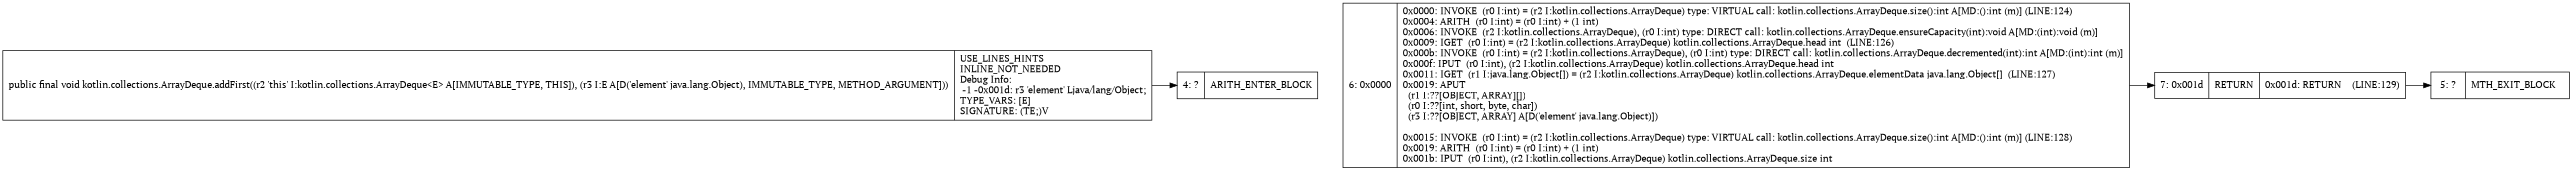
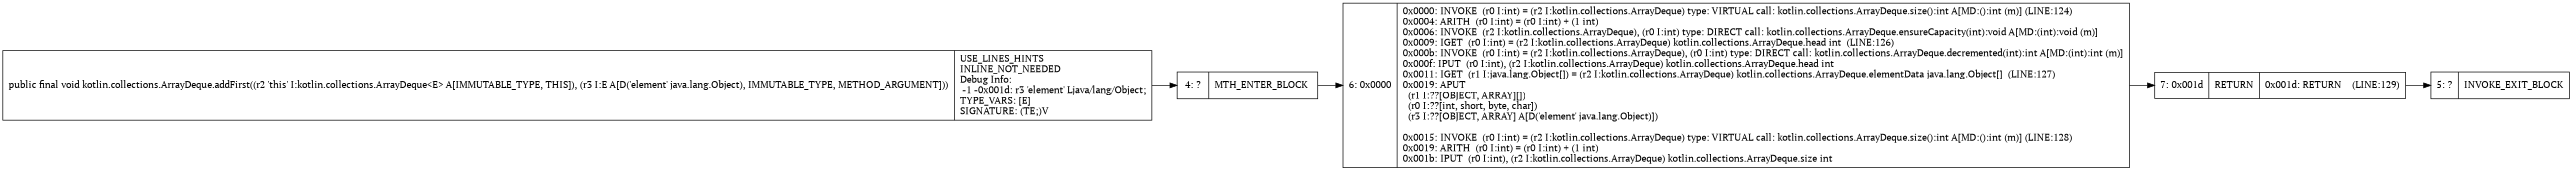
node "4: ?": text "ARITH_ENTER_BLOCK" -> "MTH_ENTER_BLOCK"
edge "4: ?" -> "6: 0x0000": added
node "5: ?": text "MTH_EXIT_BLOCK" -> "INVOKE_EXIT_BLOCK"
